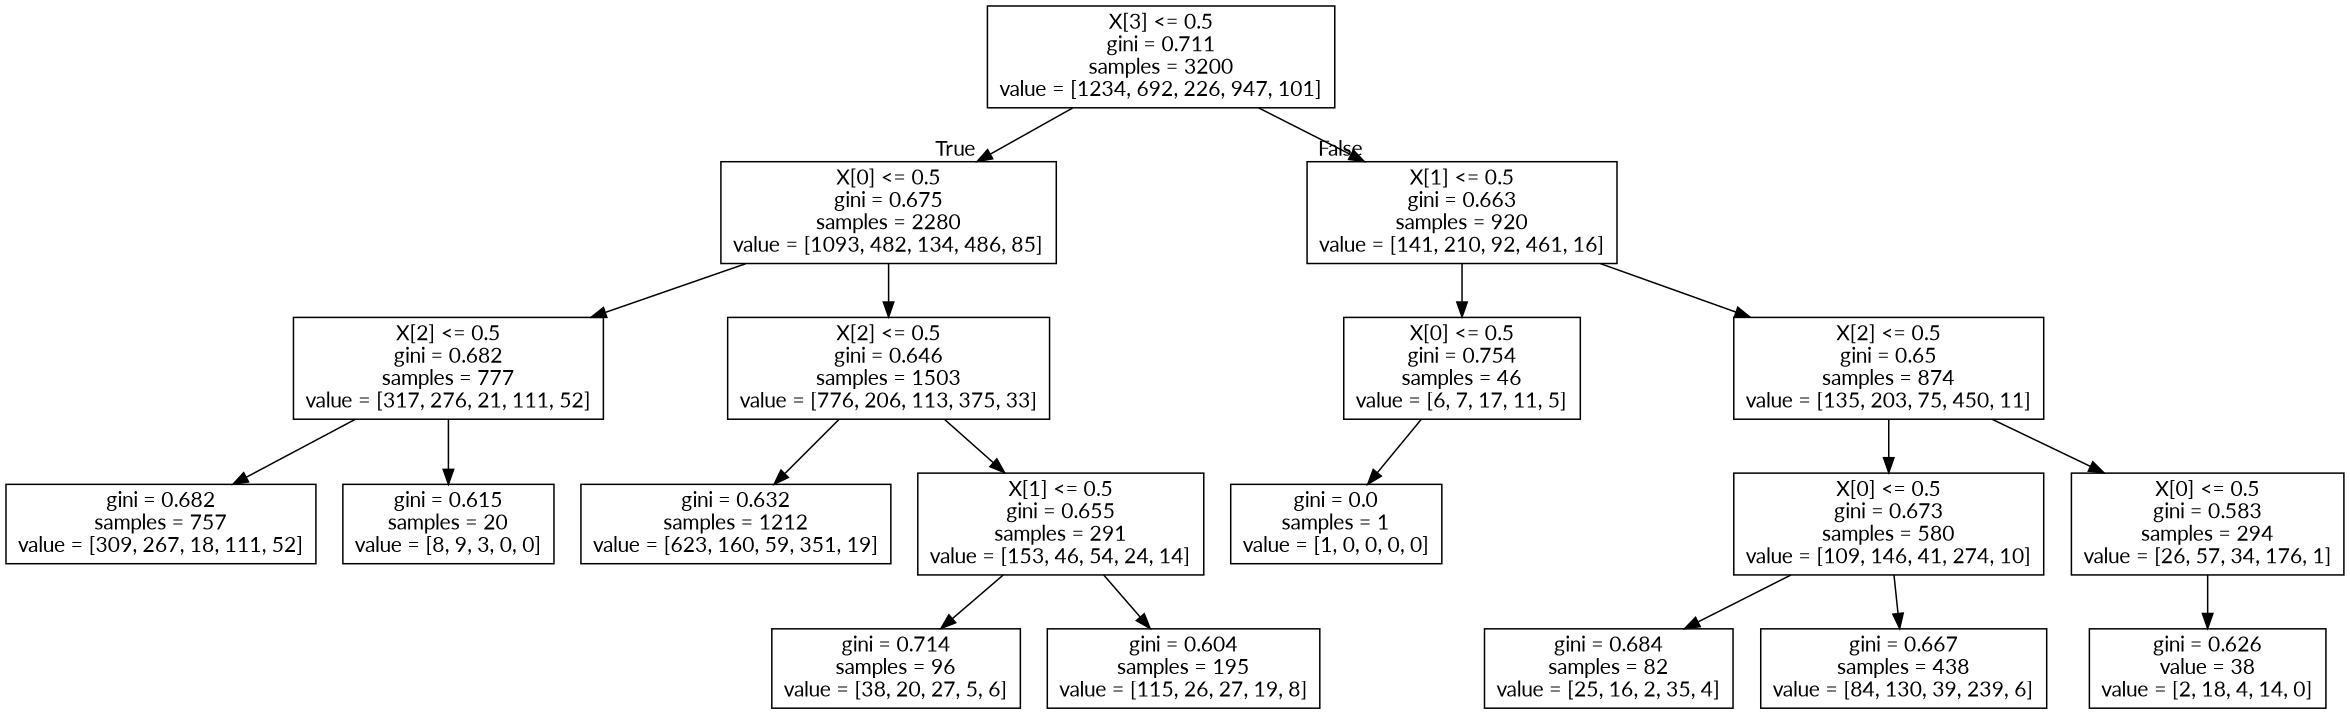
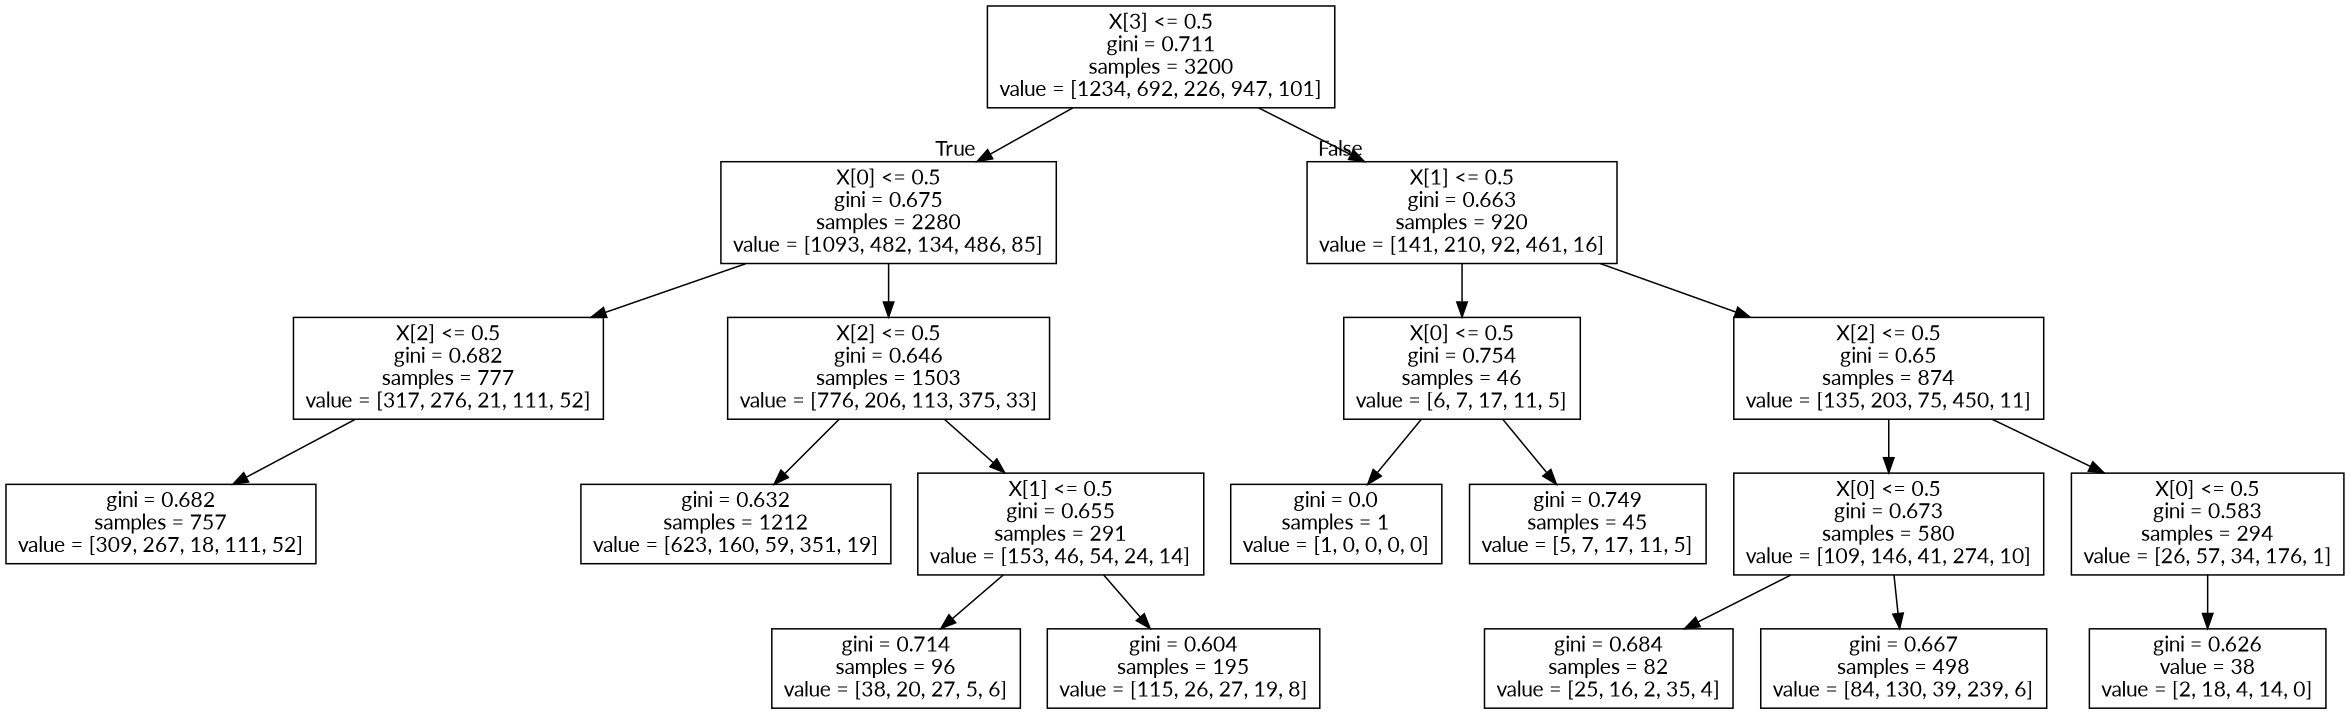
node "gini = 0.615 samples = 20 value = [8, 9, 3, 0, 0]": removed
node "gini = 0.749 samples = 45 value = [5, 7, 17, 11, 5]": added
node "gini = 0.667 samples = 438 value = [84, 130, 39, 239, 6]": label "gini = 0.667 samples = 438 value = [84, 130, 39, 239, 6]" -> "gini = 0.667 samples = 498 value = [84, 130, 39, 239, 6]"
